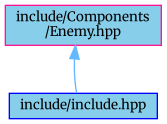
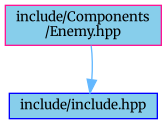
edge "include/include.hpp" -> "include/Components /Enemy.hpp": reversed
